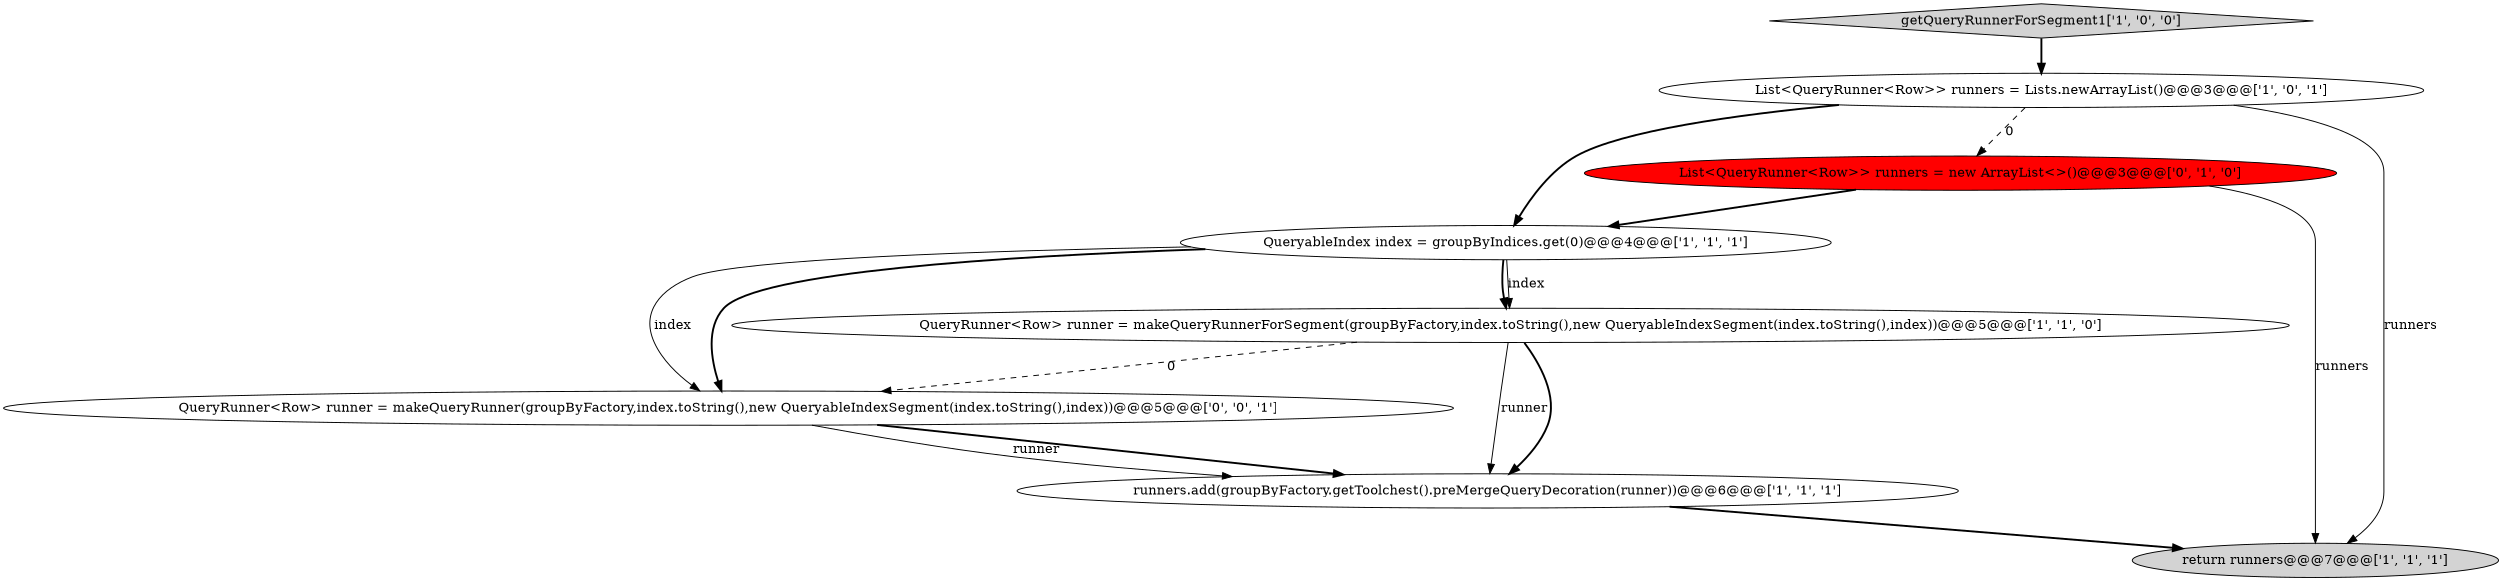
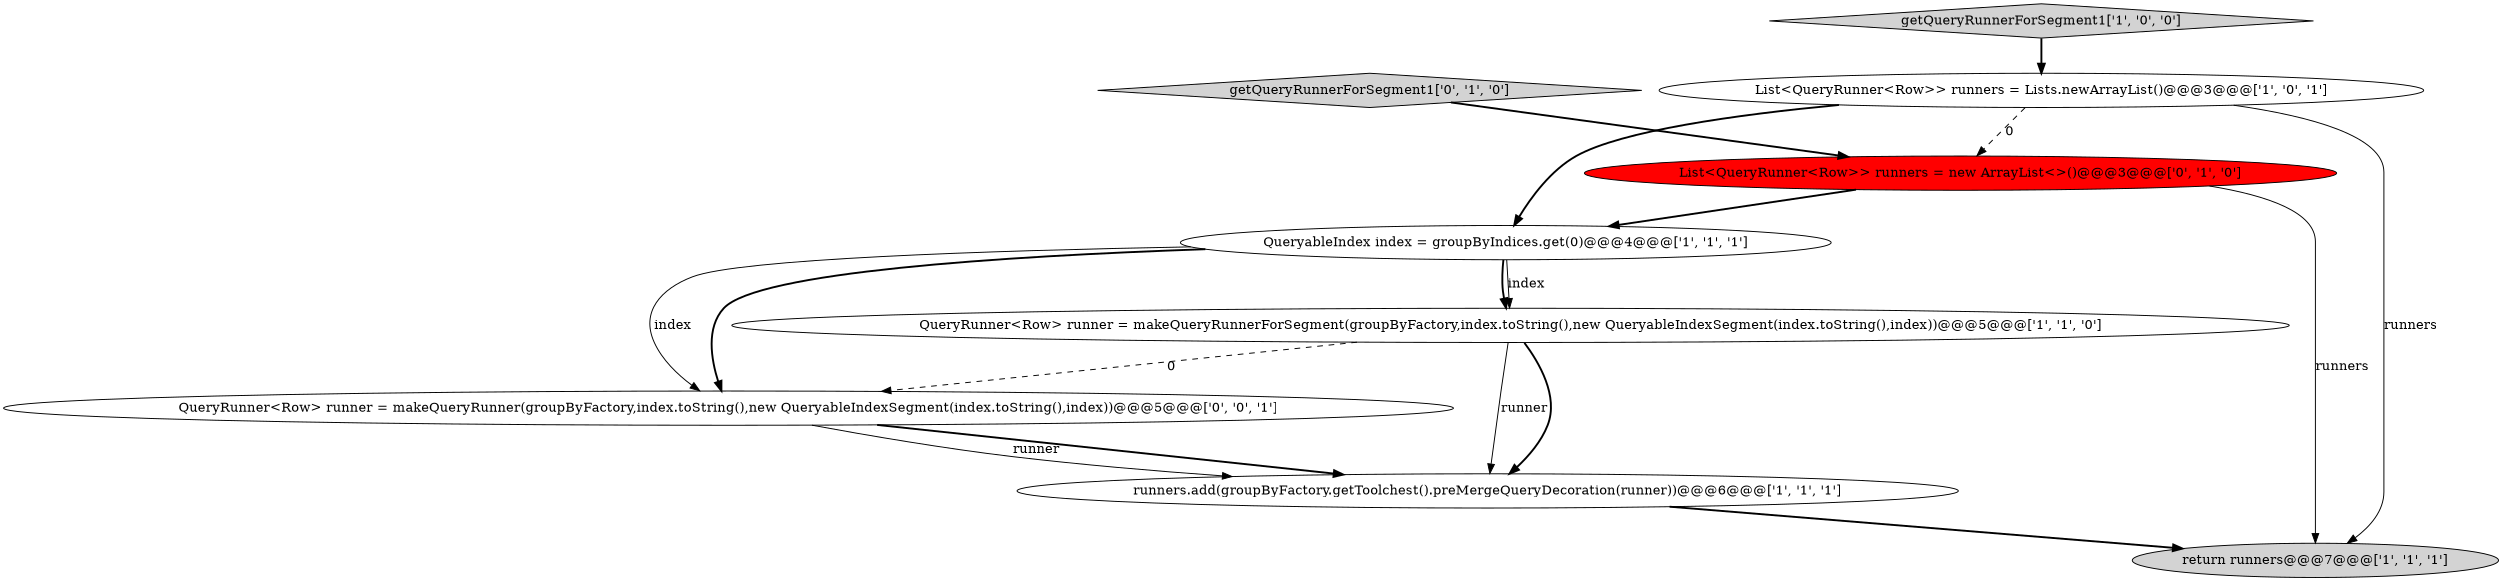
node "getQueryRunnerForSegment1['0', '1', '0']": added
